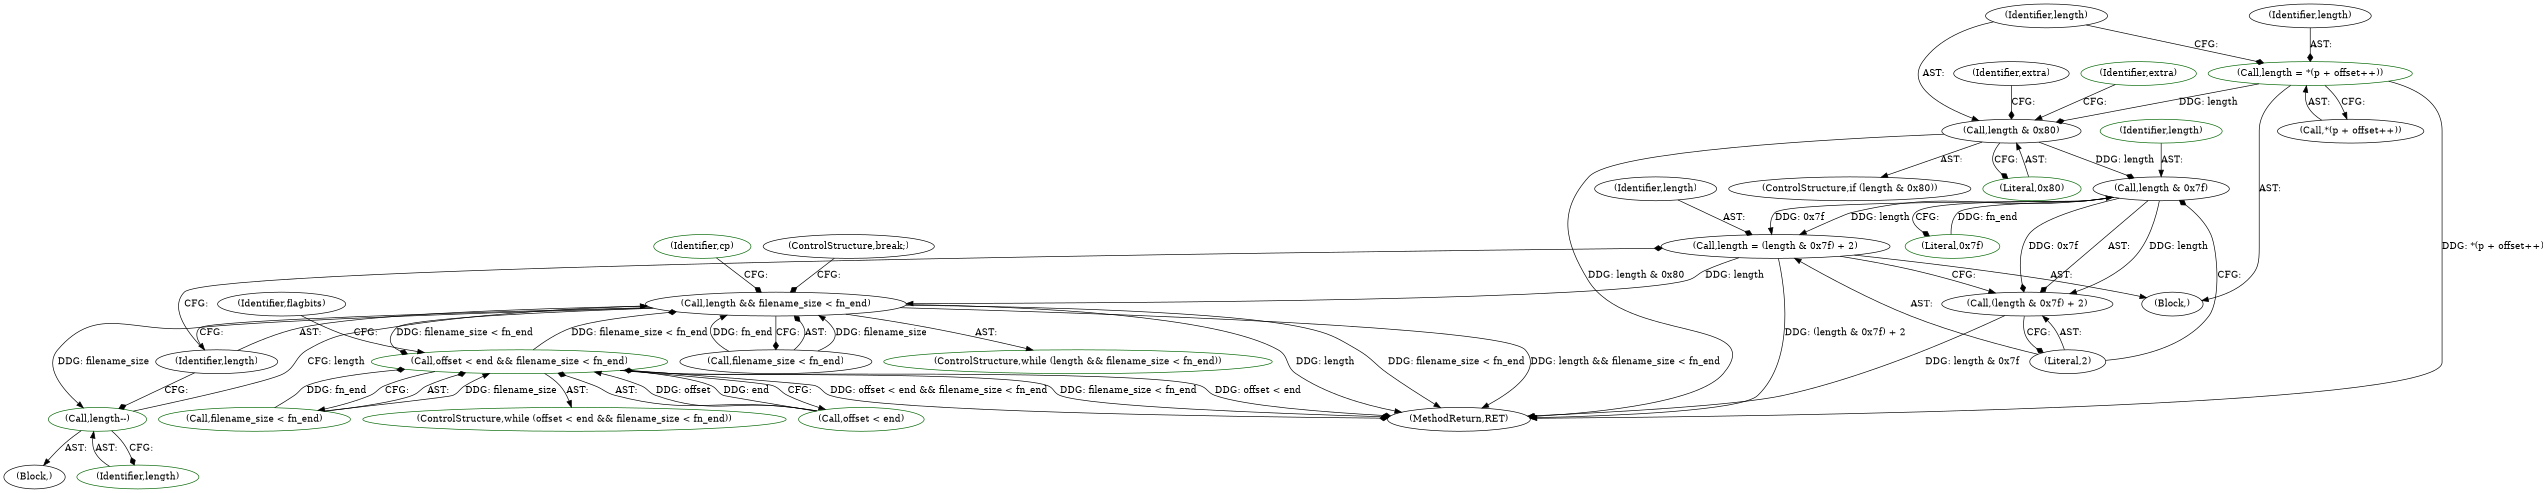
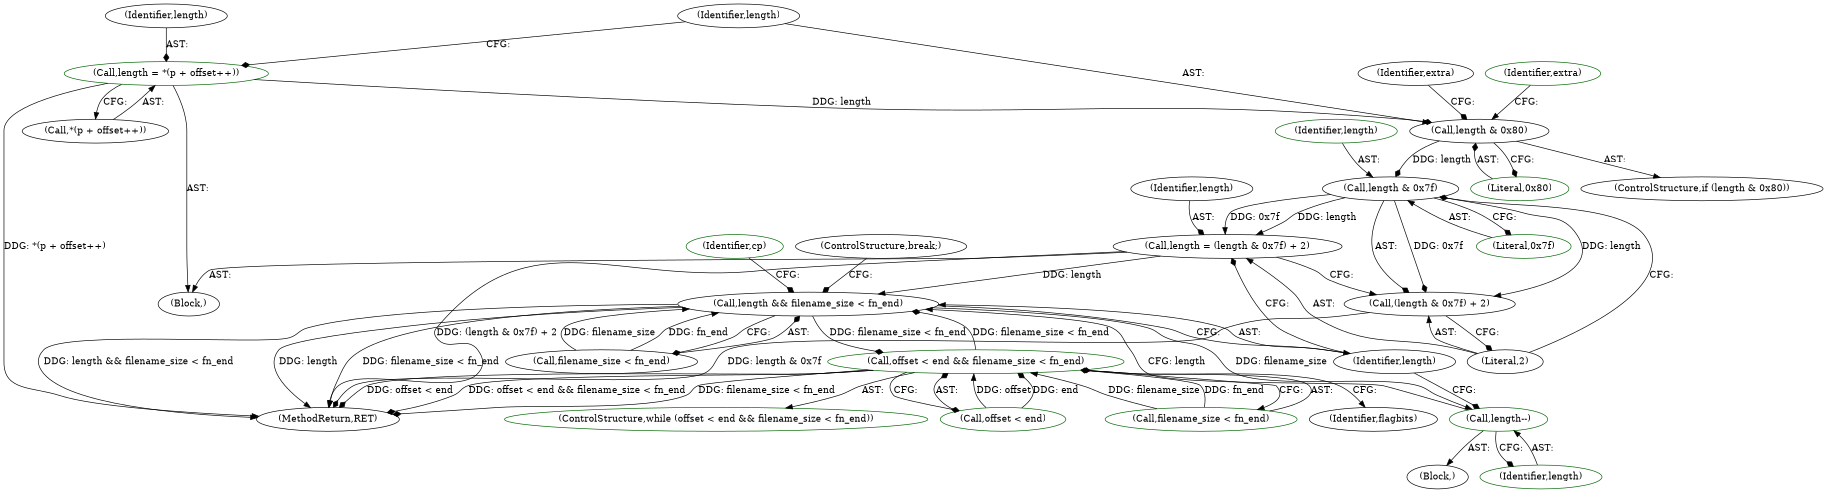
edge "(Literal,0x80)" -> "(Call,length & 0x80)": arrowhead normal -> diamond
edge "(Literal,0x7f)" -> "(Call,length & 0x7f)": label "DDG: fn_end" -> "AST: "
edge "(Call,length & 0x80)" -> "(MethodReturn,RET)": removed, label "DDG: length & 0x80"
edge "(Identifier,flagbits)" -> "(Call,offset < end && filename_size < fn_end)": reversed
node "(ControlStructure,while (length && filename_size < fn_end))": removed
edge "(Call,offset < end && filename_size < fn_end)" -> "(Call,offset < end)": arrowhead normal -> diamond
edge "(Call,(length & 0x7f) + 2)" -> "(MethodReturn,RET)": arrowhead normal -> diamond
